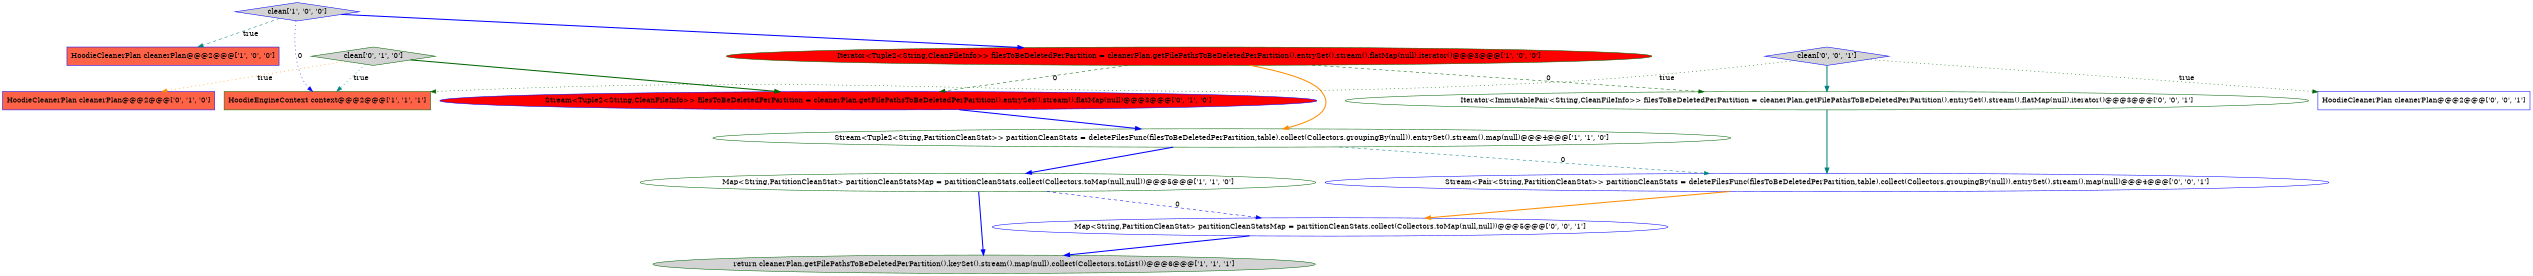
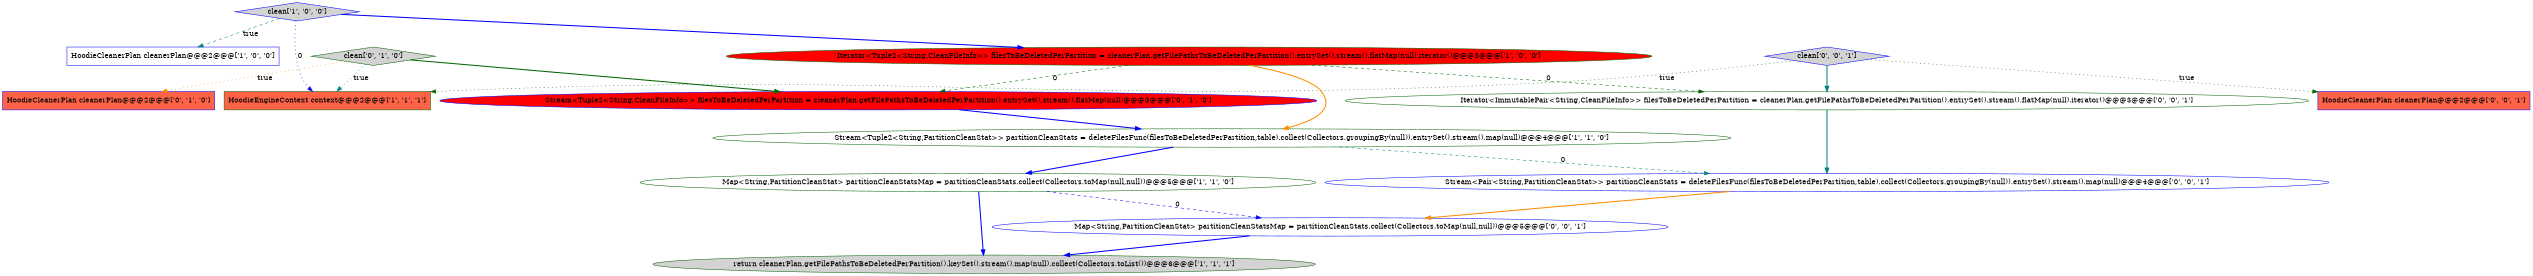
node "HoodieCleanerPlan cleanerPlan@@@2@@@['1', '0', '0']": fillcolor tomato -> white
node "HoodieCleanerPlan cleanerPlan@@@2@@@['0', '0', '1']": fillcolor white -> tomato
